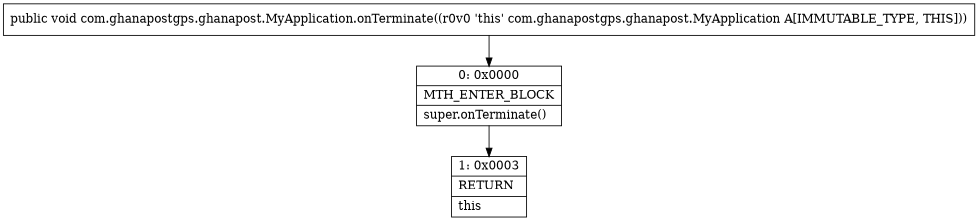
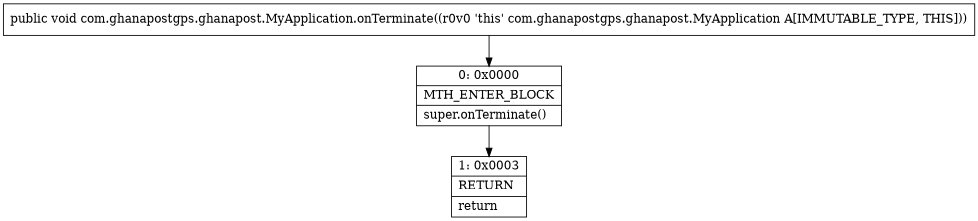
node "1: 0x0003": text "this" -> "return"
